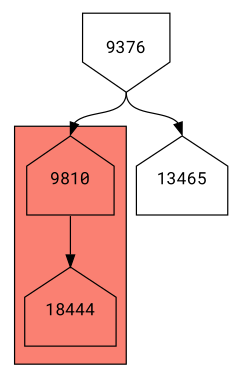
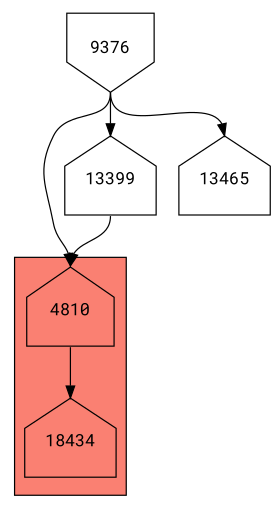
node "9810": label "9810" -> "4810"
node "13399": added
node "18444": label "18444" -> "18434"
